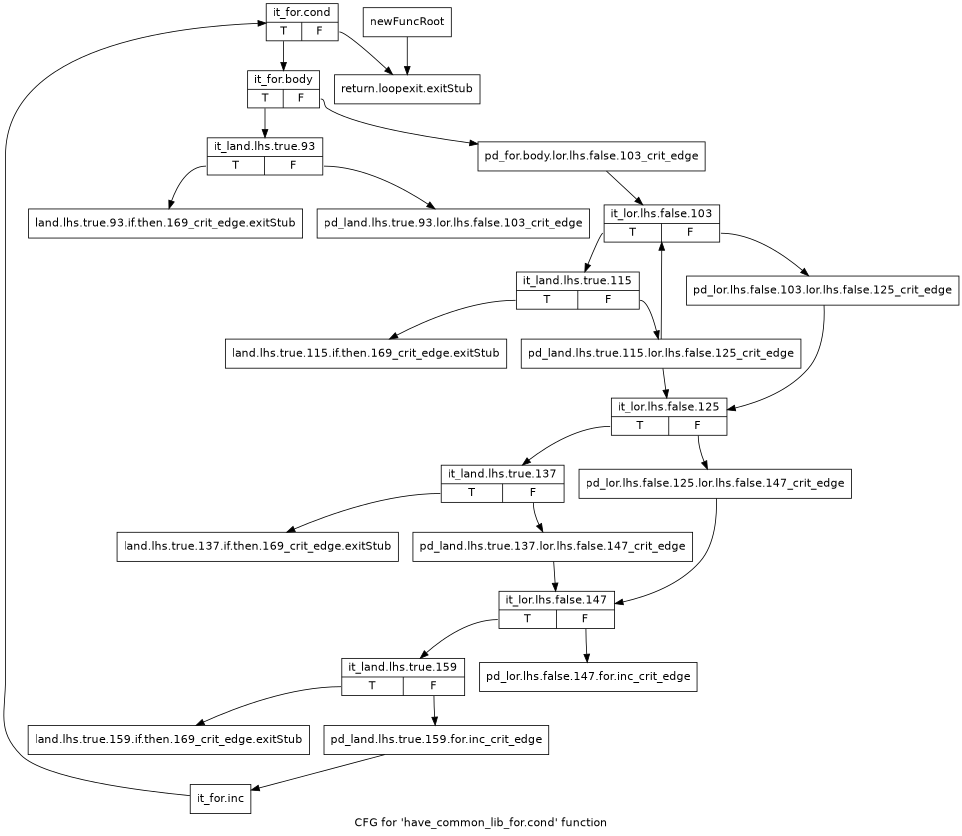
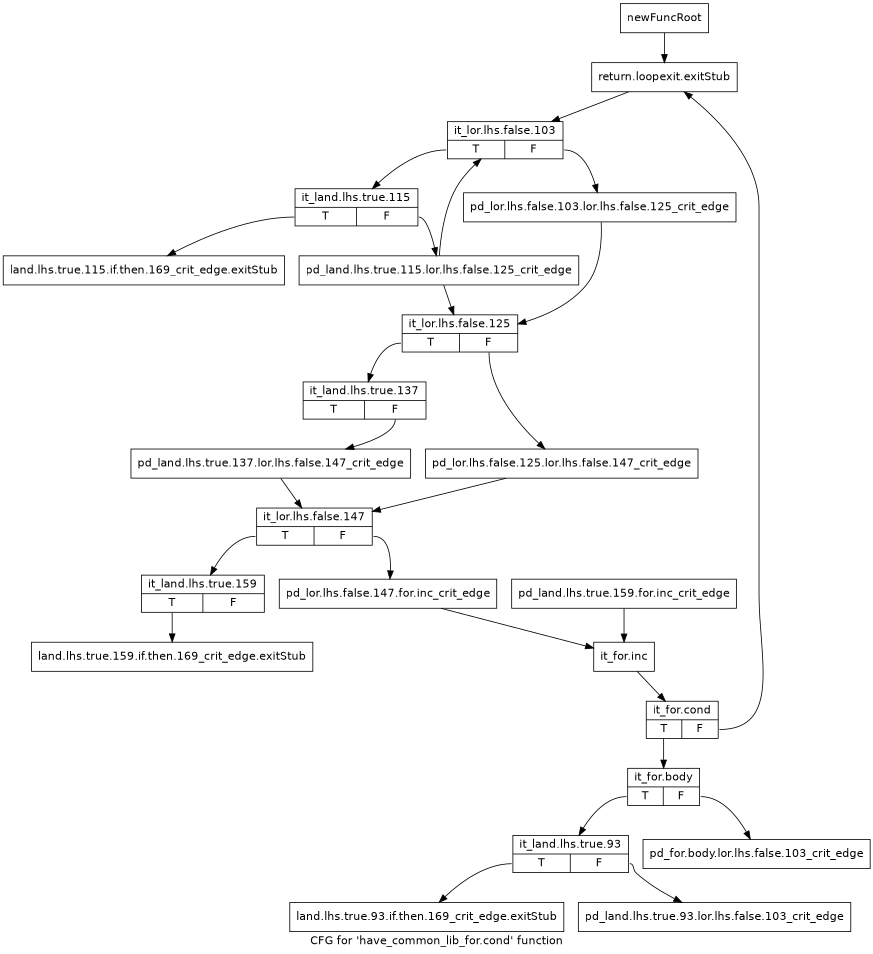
edge "pd_for.body.lor.lhs.false.103_crit_edge" -> "it_lor.lhs.false.103": now "return.loopexit.exitStub" -> "it_lor.lhs.false.103"
node "land.lhs.true.137.if.then.169_crit_edge.exitStub": removed
edge "pd_lor.lhs.false.147.for.inc_crit_edge" -> "it_for.inc": added
edge "it_land.lhs.true.159" -> "pd_land.lhs.true.159.for.inc_crit_edge": removed
